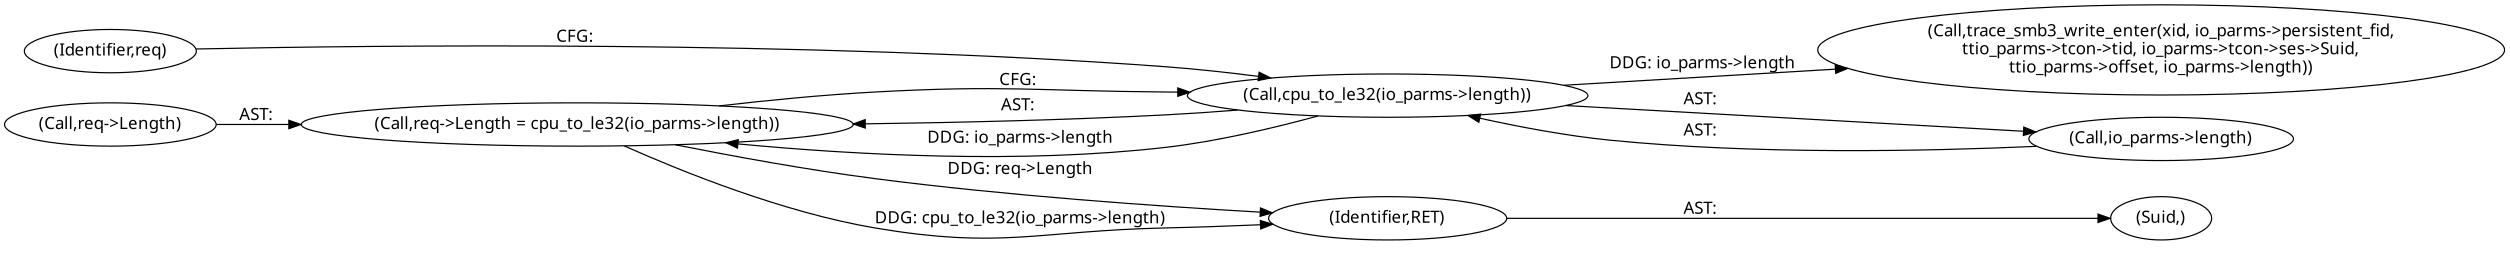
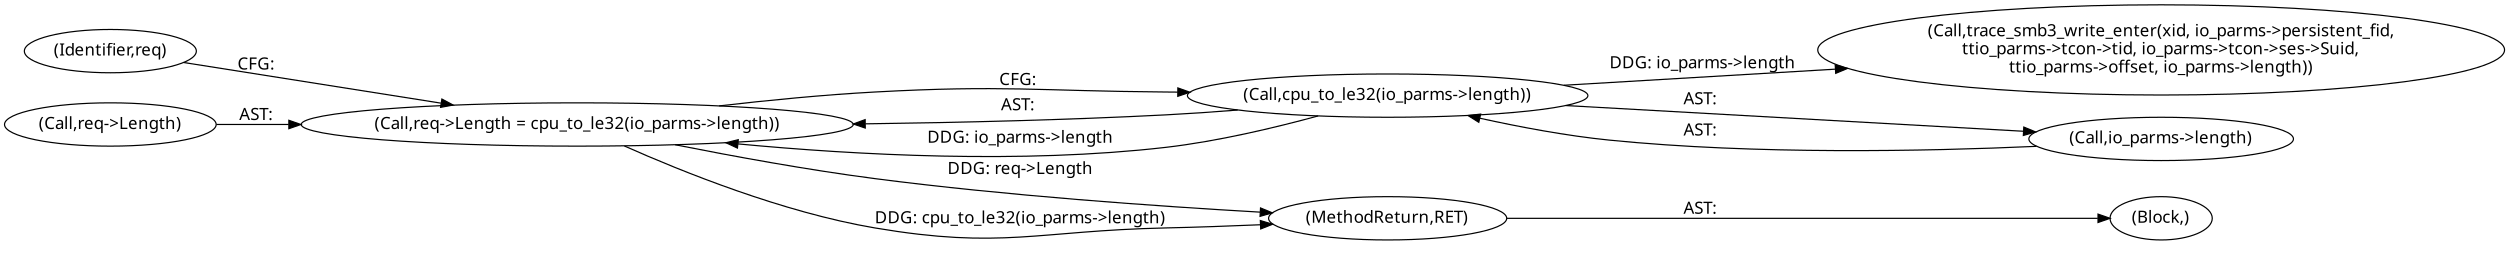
edge "(Identifier,req)" -> "(Call,cpu_to_le32(io_parms->length))": now "(Identifier,req)" -> "(Call,req->Length = cpu_to_le32(io_parms->length))"
node "(Identifier,RET)": label "(Identifier,RET)" -> "(MethodReturn,RET)"
node "(Suid,)": label "(Suid,)" -> "(Block,)"
